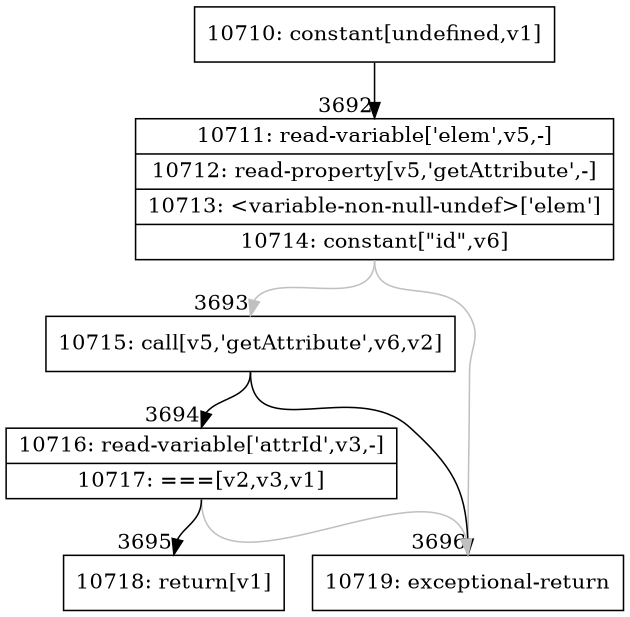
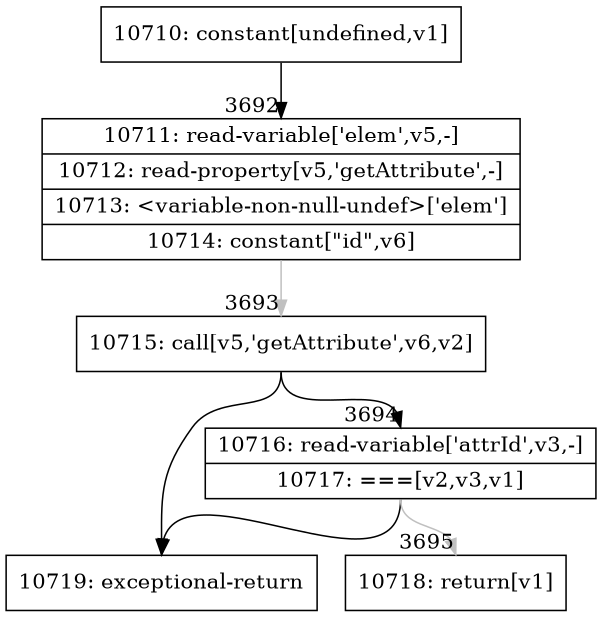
edge "10711: read-variable['elem',v5,-]" -> "10719: exceptional-return": removed
edge "10716: read-variable['attrId',v3,-]" -> "10718: return[v1]": color black -> gray
edge "10716: read-variable['attrId',v3,-]" -> "10719: exceptional-return": color gray -> black
